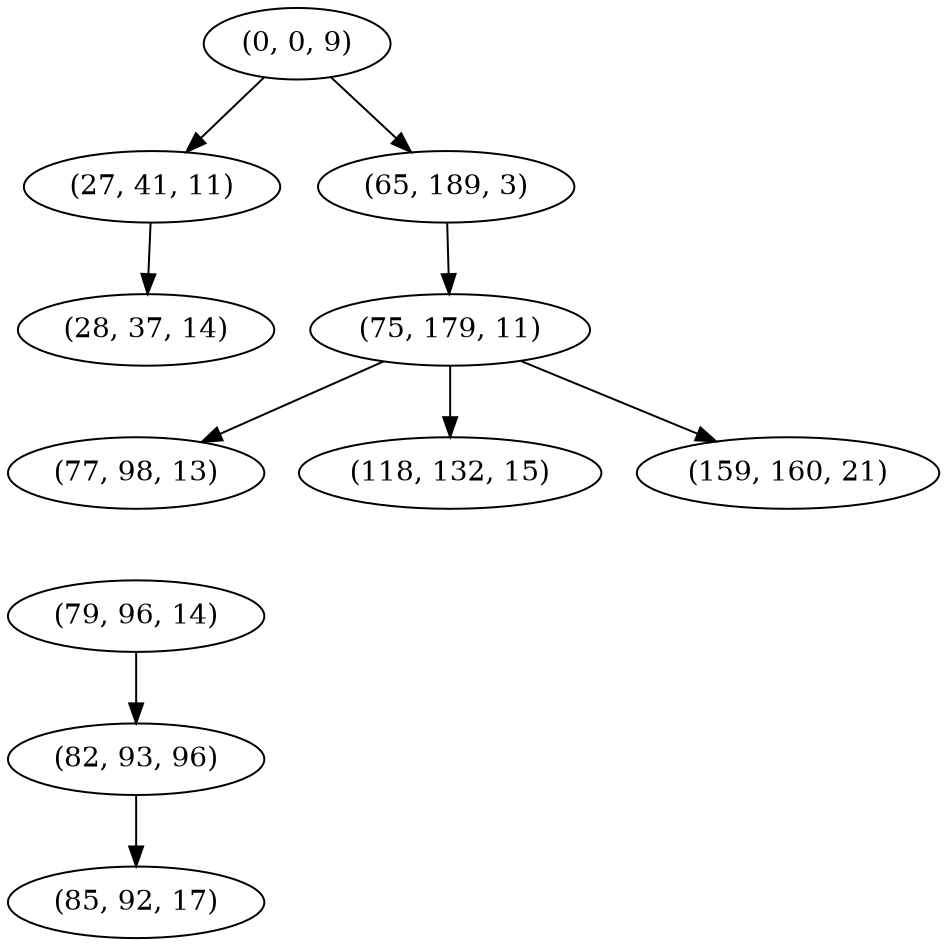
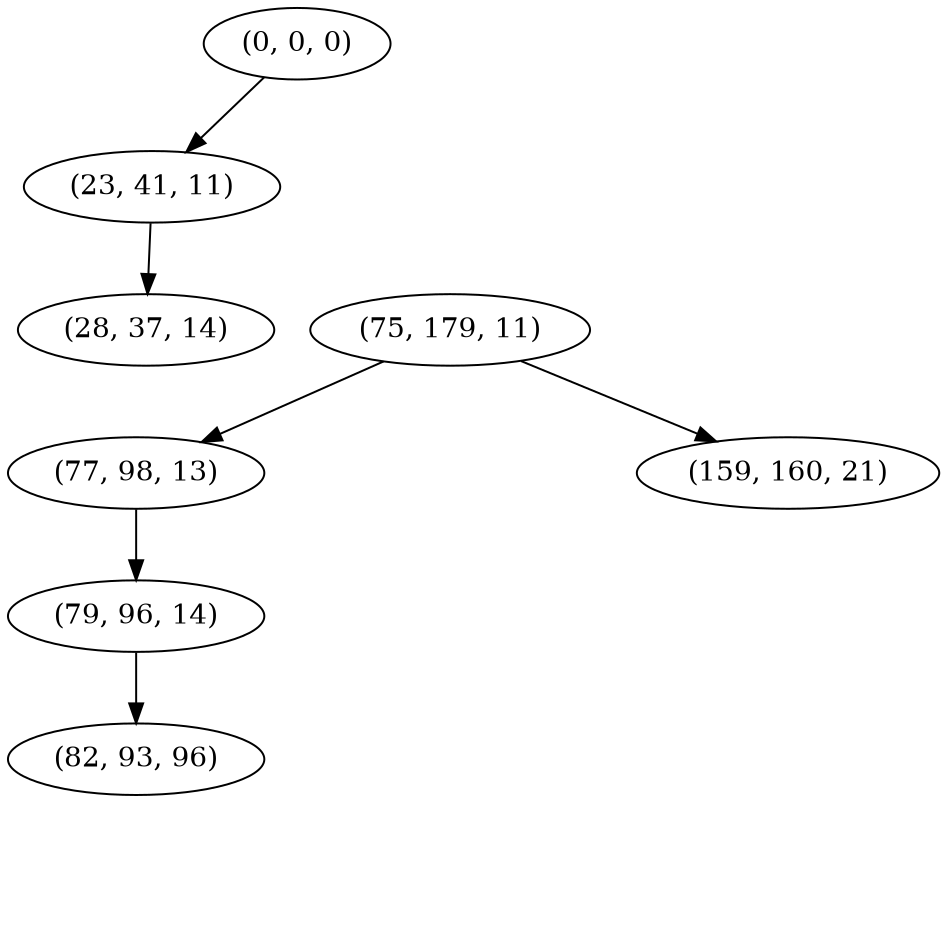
node "(0, 0, 9)": label "(0, 0, 9)" -> "(0, 0, 0)"
node "(27, 41, 11)": label "(27, 41, 11)" -> "(23, 41, 11)"
node "(65, 189, 3)": removed
node "(118, 132, 15)": removed
edge "(77, 98, 13)" -> "(79, 96, 14)": added
node "(85, 92, 17)": removed
